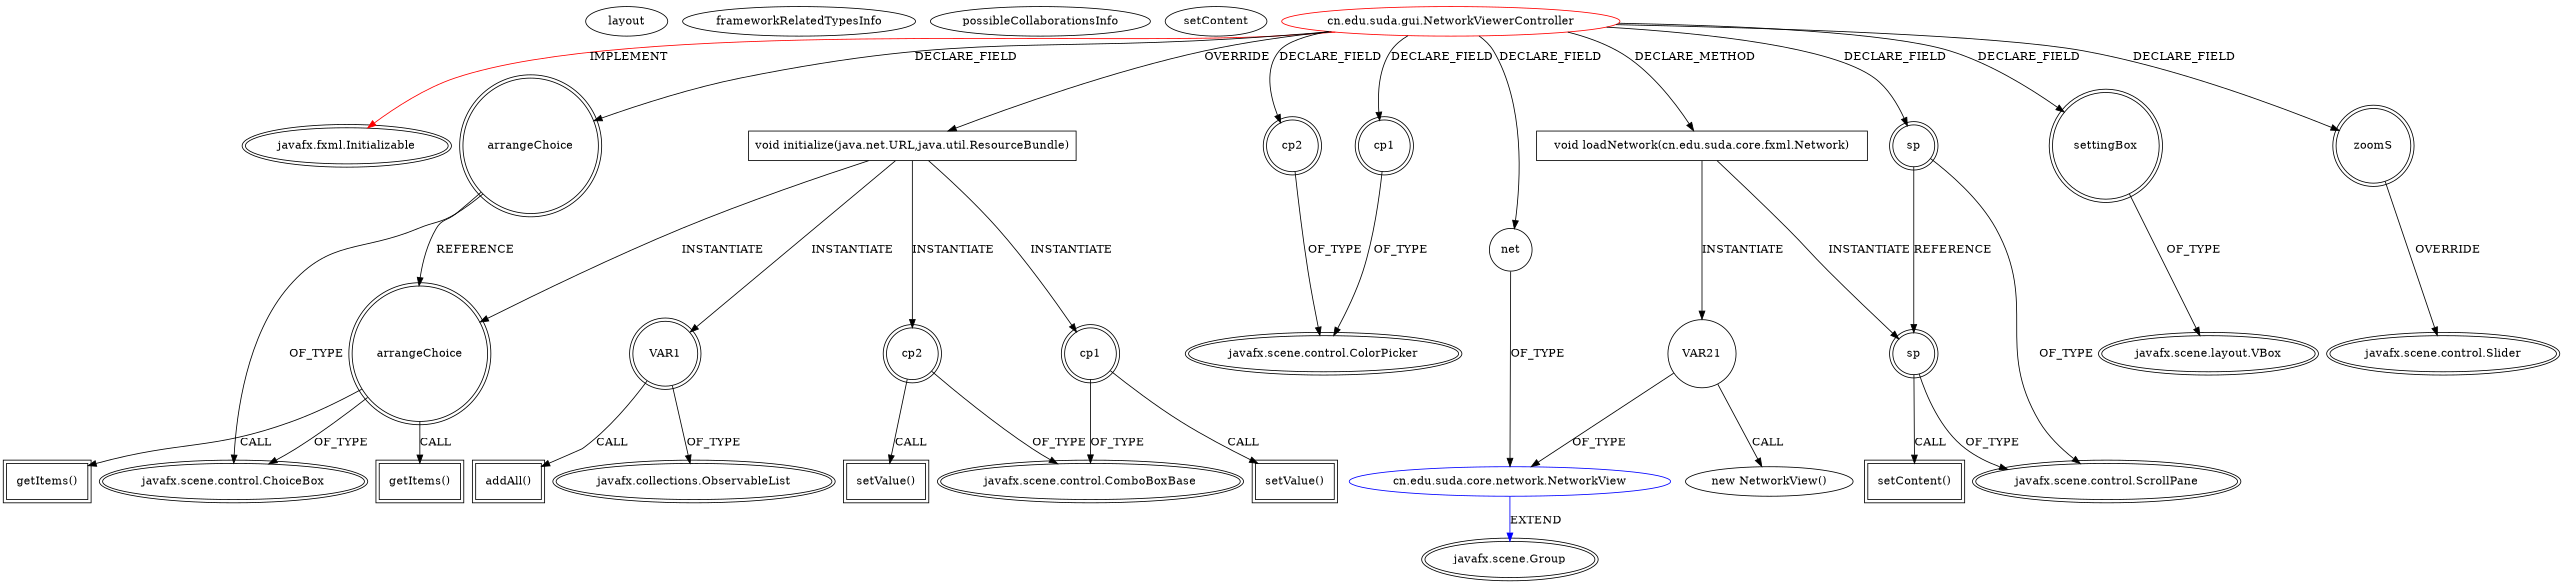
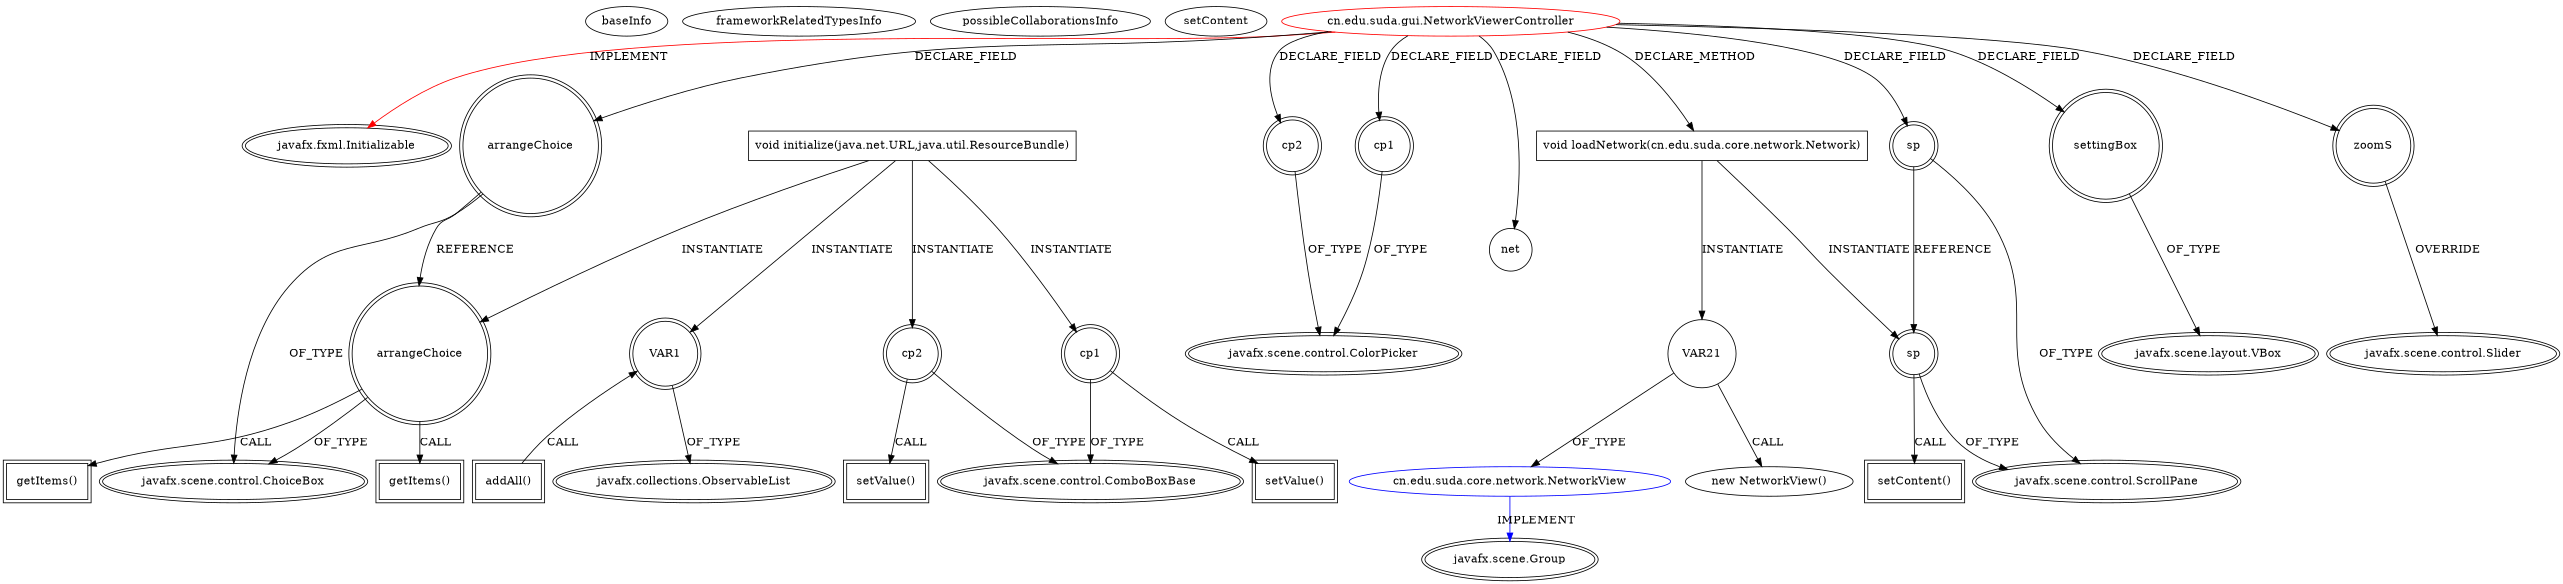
node "layout": label "layout" -> "baseInfo"
edge "cn.edu.suda.gui.NetworkViewerController" -> "void initialize(java.net.URL,java.util.ResourceBundle)": removed, label "OVERRIDE"
node "void loadNetwork(cn.edu.suda.core.fxml.Network)": label "void loadNetwork(cn.edu.suda.core.fxml.Network)" -> "void loadNetwork(cn.edu.suda.core.network.Network)"
edge "net" -> "cn.edu.suda.core.network.NetworkView": removed, label "OF_TYPE"
edge "VAR1" -> "addAll()": reversed
edge "cn.edu.suda.core.network.NetworkView" -> "javafx.scene.Group": label "EXTEND" -> "IMPLEMENT"
